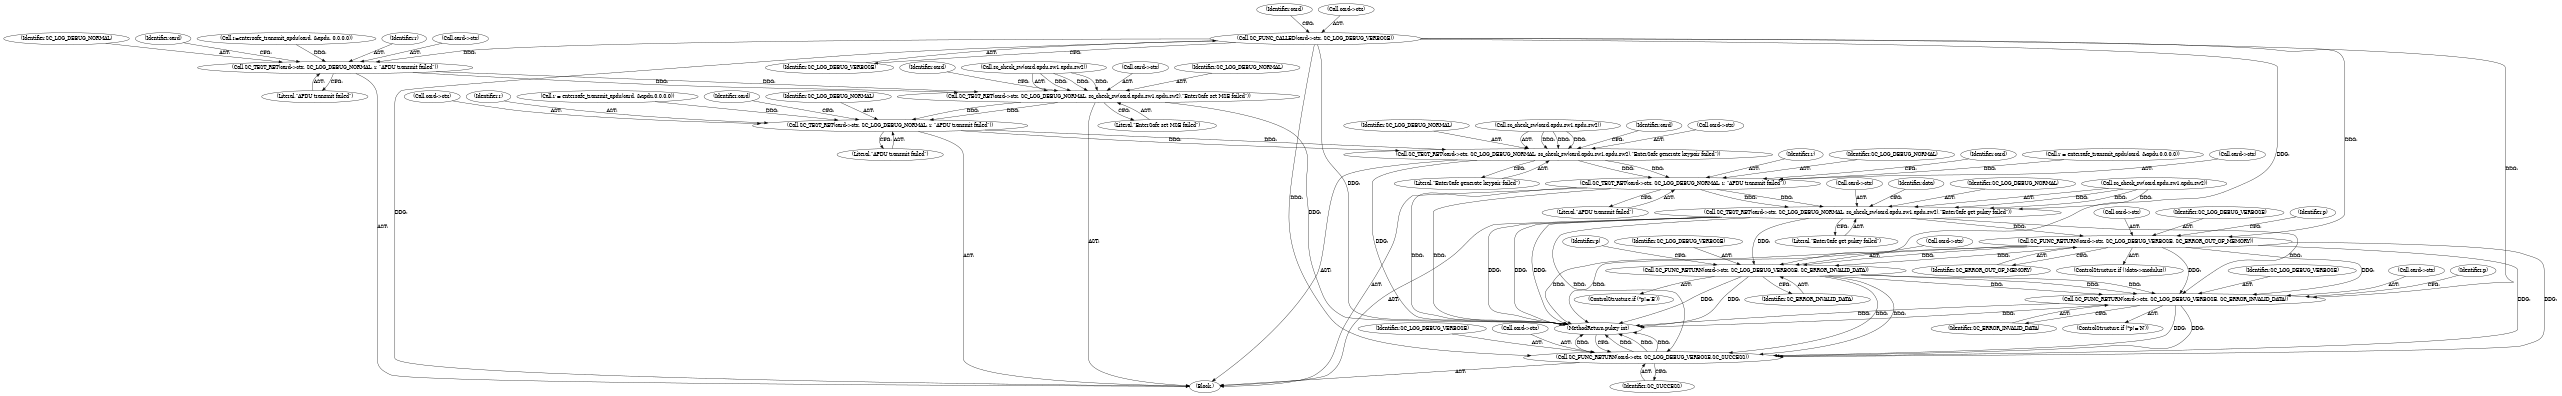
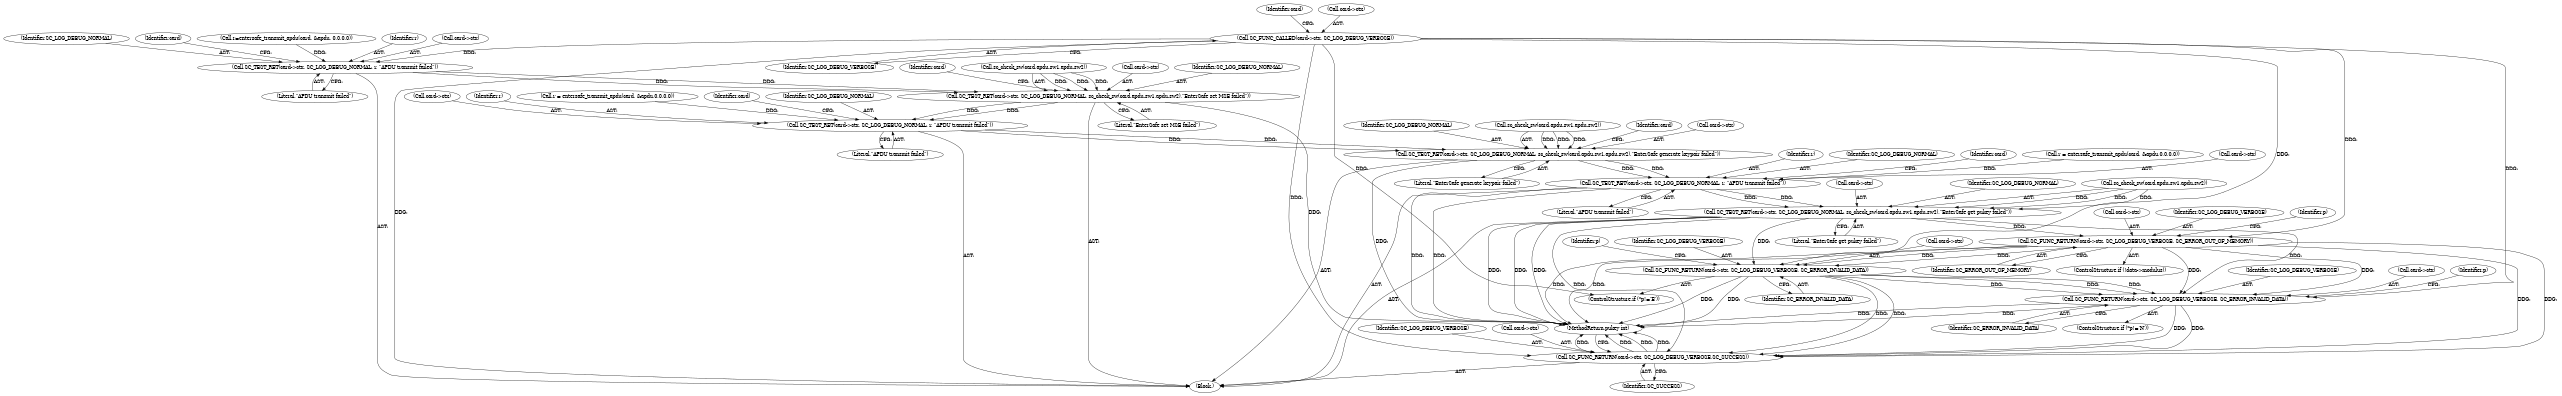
node "(Identifier,data)": removed
edge "(Call,SC_FUNC_CALLED(card->ctx, SC_LOG_DEBUG_VERBOSE))" -> "(MethodReturn,pukey int)": now "(Call,SC_FUNC_CALLED(card->ctx, SC_LOG_DEBUG_VERBOSE))" -> "(ControlStructure,if (*p!='E'))"
